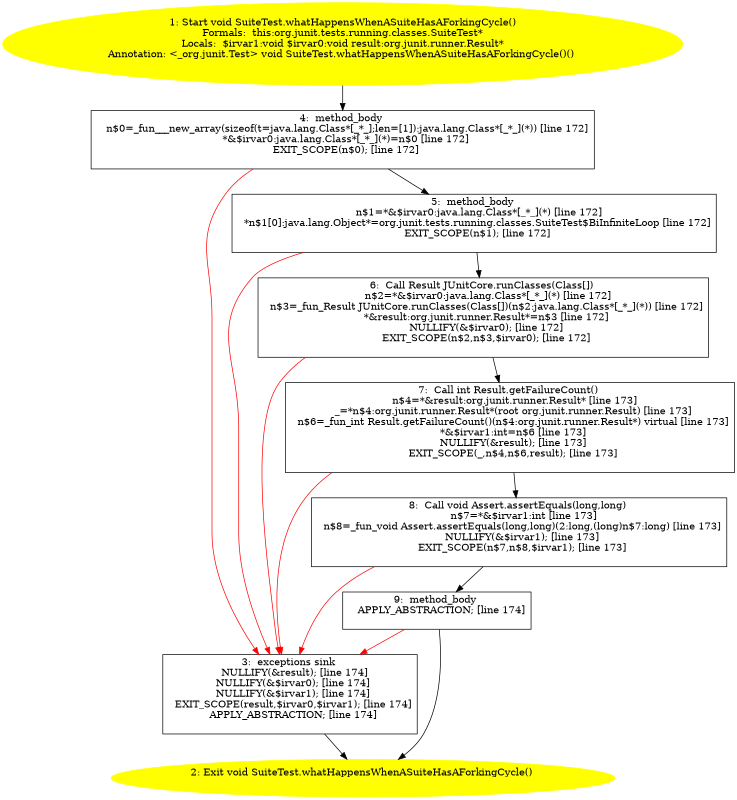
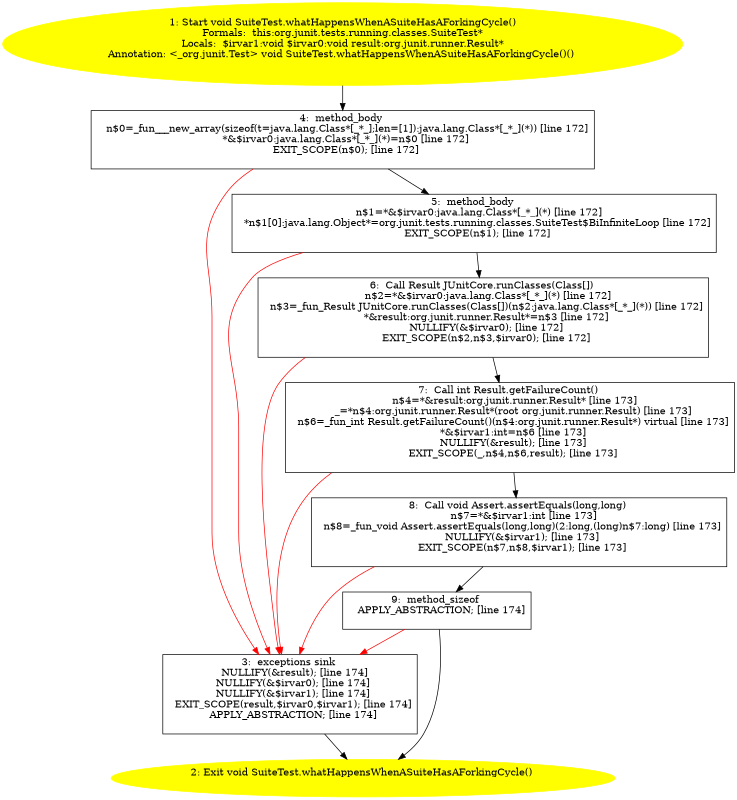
node "9:  method_body APPLY_ABSTRACTION; [line 174]": label "9:  method_body APPLY_ABSTRACTION; [line 174]" -> "9:  method_sizeof APPLY_ABSTRACTION; [line 174]"
